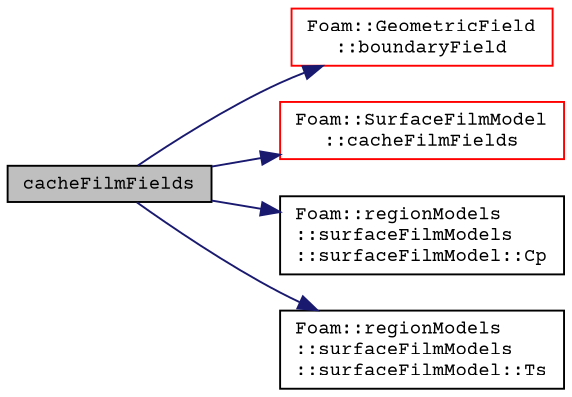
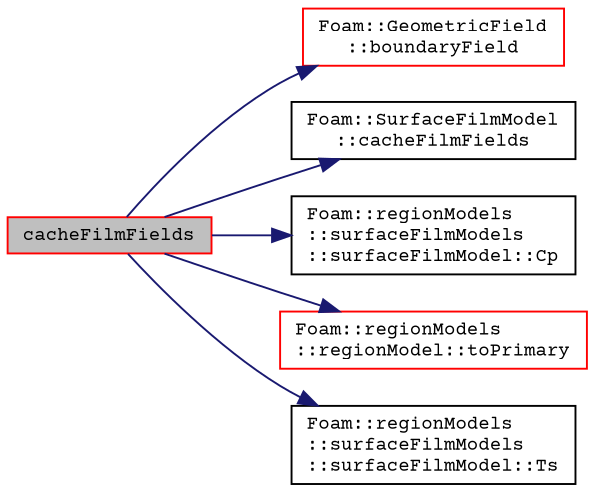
node "Foam::SurfaceFilmModel ::cacheFilmFields": color red -> black
node "cacheFilmFields": color black -> red
node "Foam::regionModels ::regionModel::toPrimary": added
